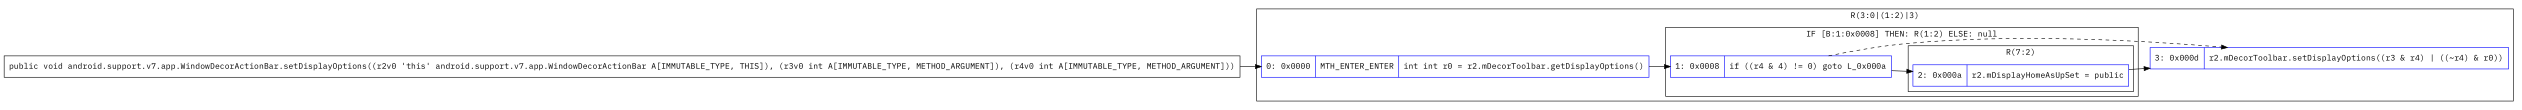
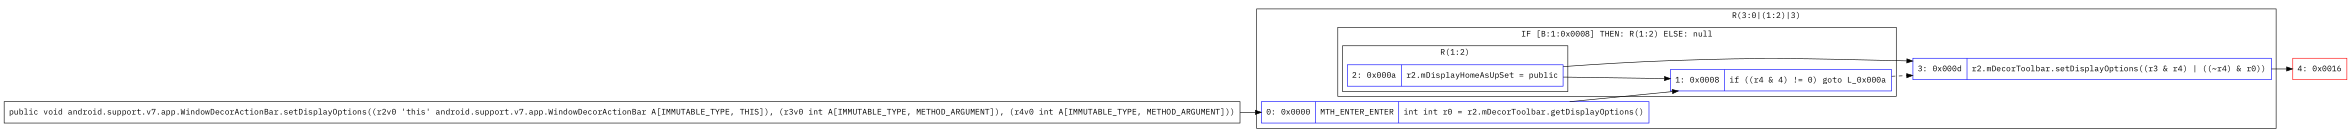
cluster "R(7:2)": label "R(7:2)" -> "R(1:2)"
node "4: 0x0016": added
edge "1: 0x0008" -> "2: 0x000a": reversed
